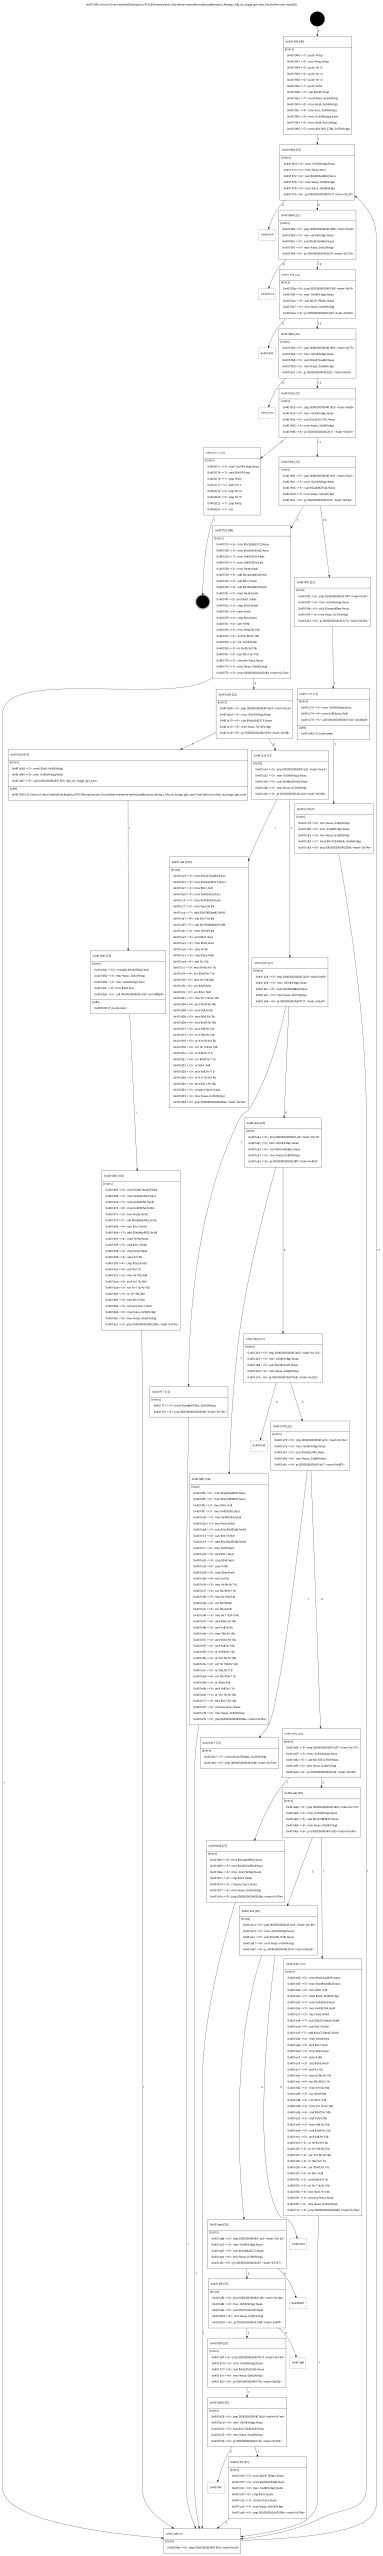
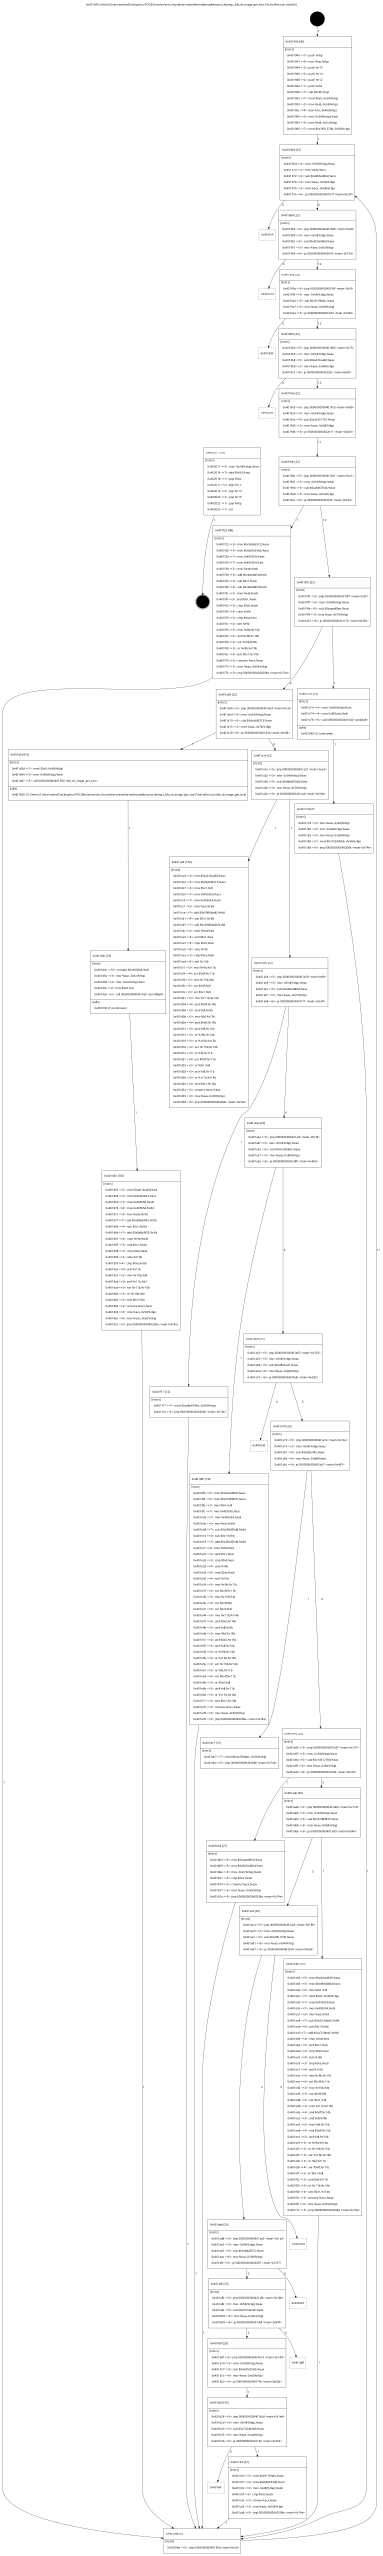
edge "0x4019c6 [22]" -> "0x402011 [19]": removed, label "1"
edge "0x401f23 [88]" -> "0x401a08 [22]": now "0x4019f2 [22]" -> "0x401a08 [22]"
